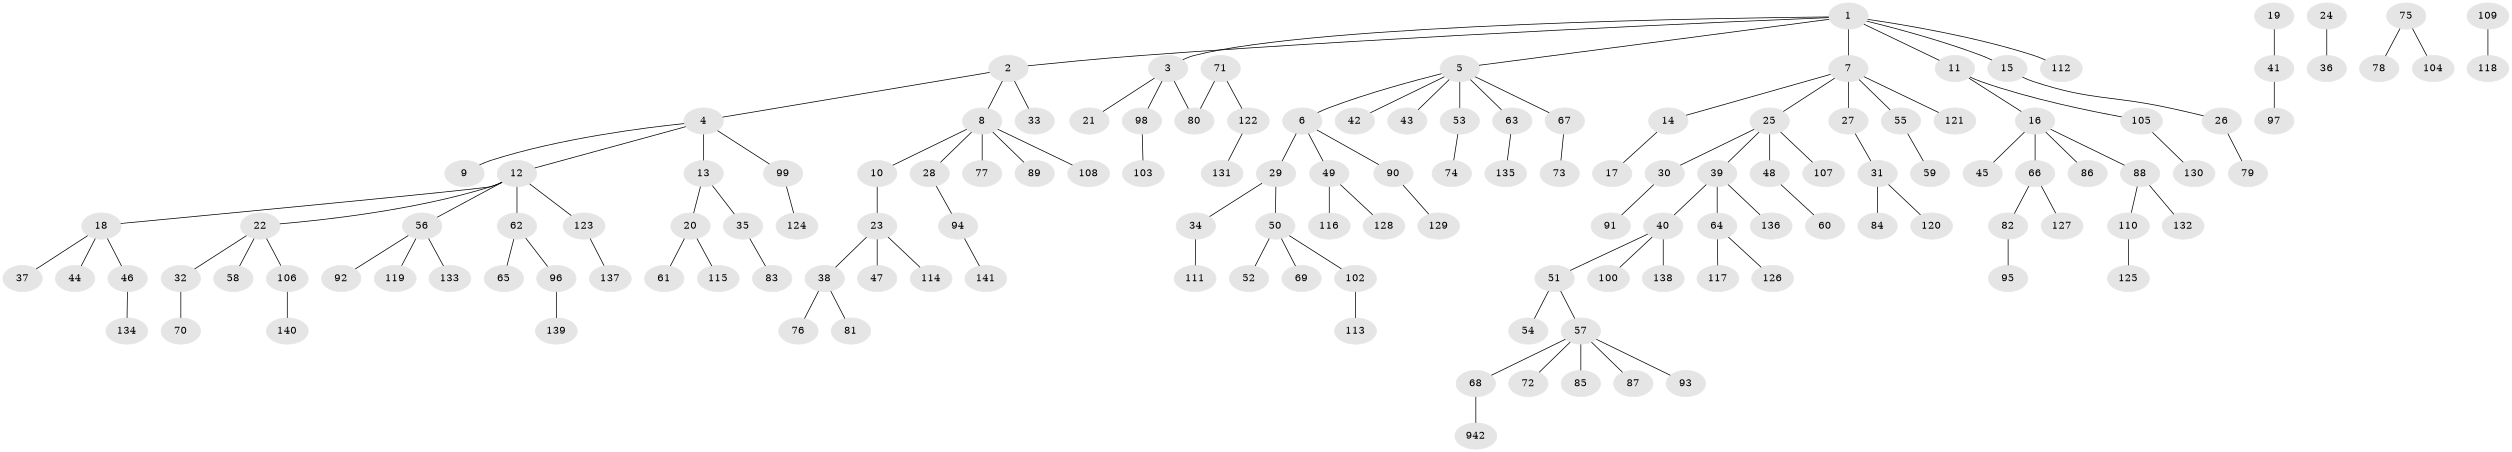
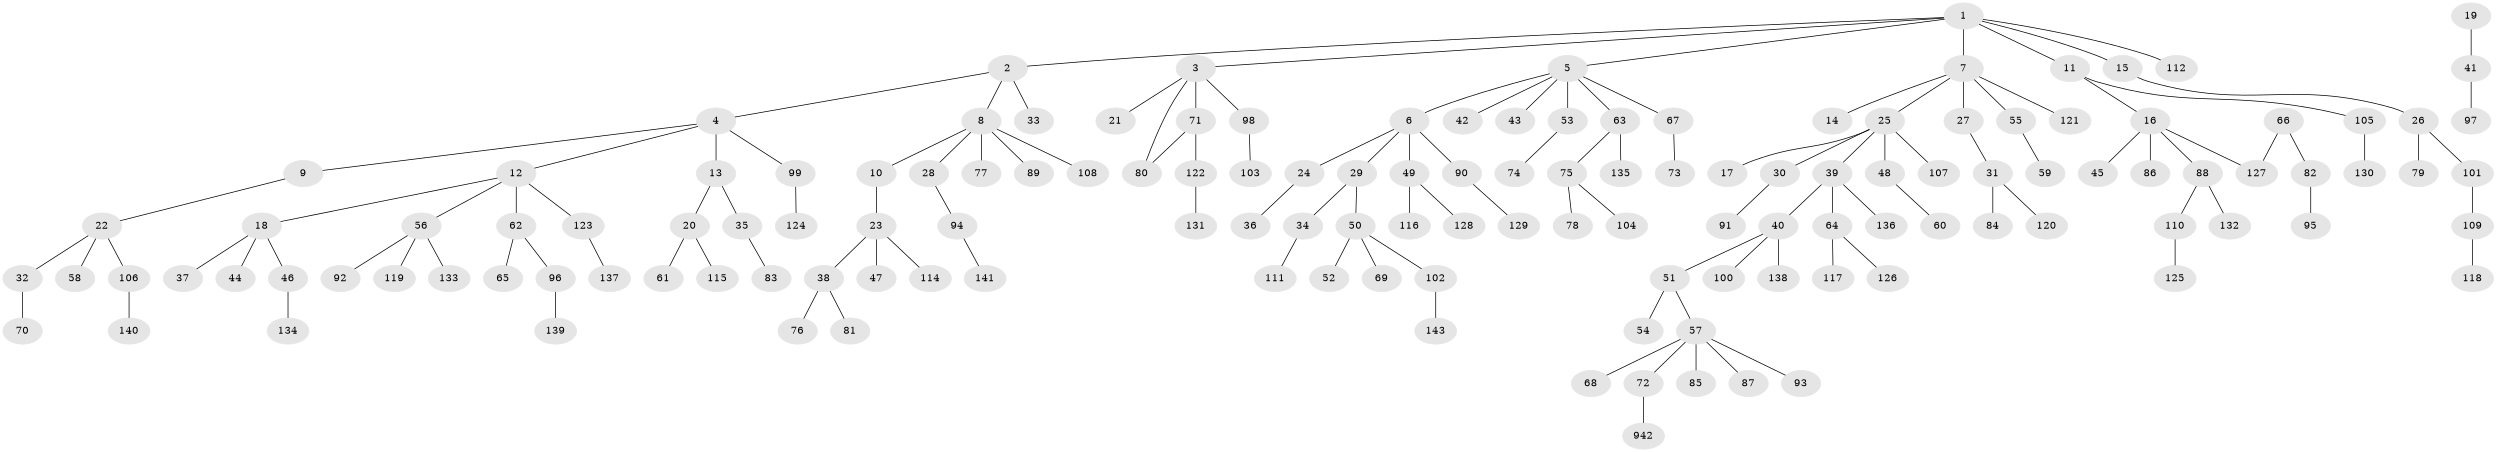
edge "3" -- "71": added
edge "6" -- "24": added
edge "63" -- "75": added
edge "14" -- "17": now "25" -- "17"
edge "16" -- "66": now "16" -- "127"
node "101": added
edge "12" -- "22": now "9" -- "22"
node "113": label "113" -> "143"
edge "68" -- "942": now "72" -- "942"
